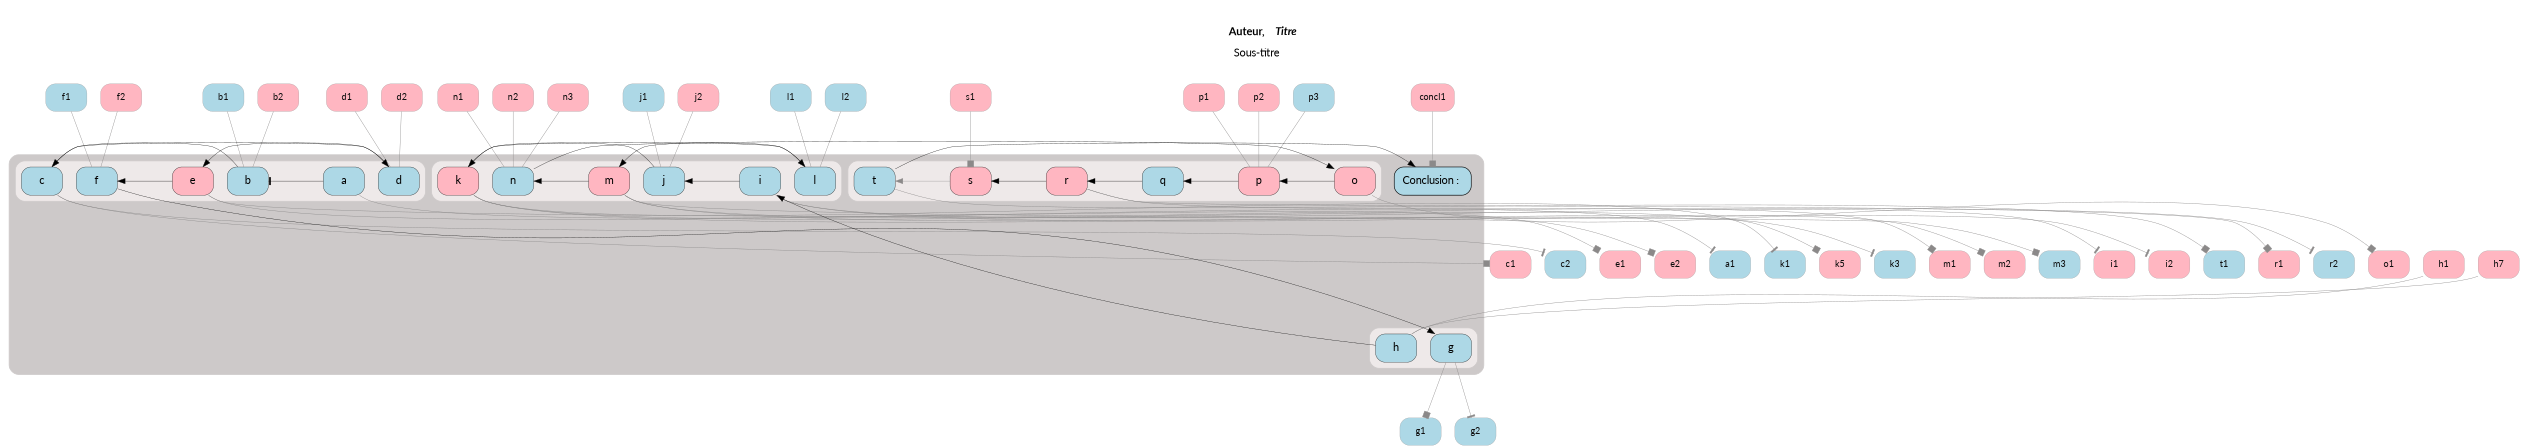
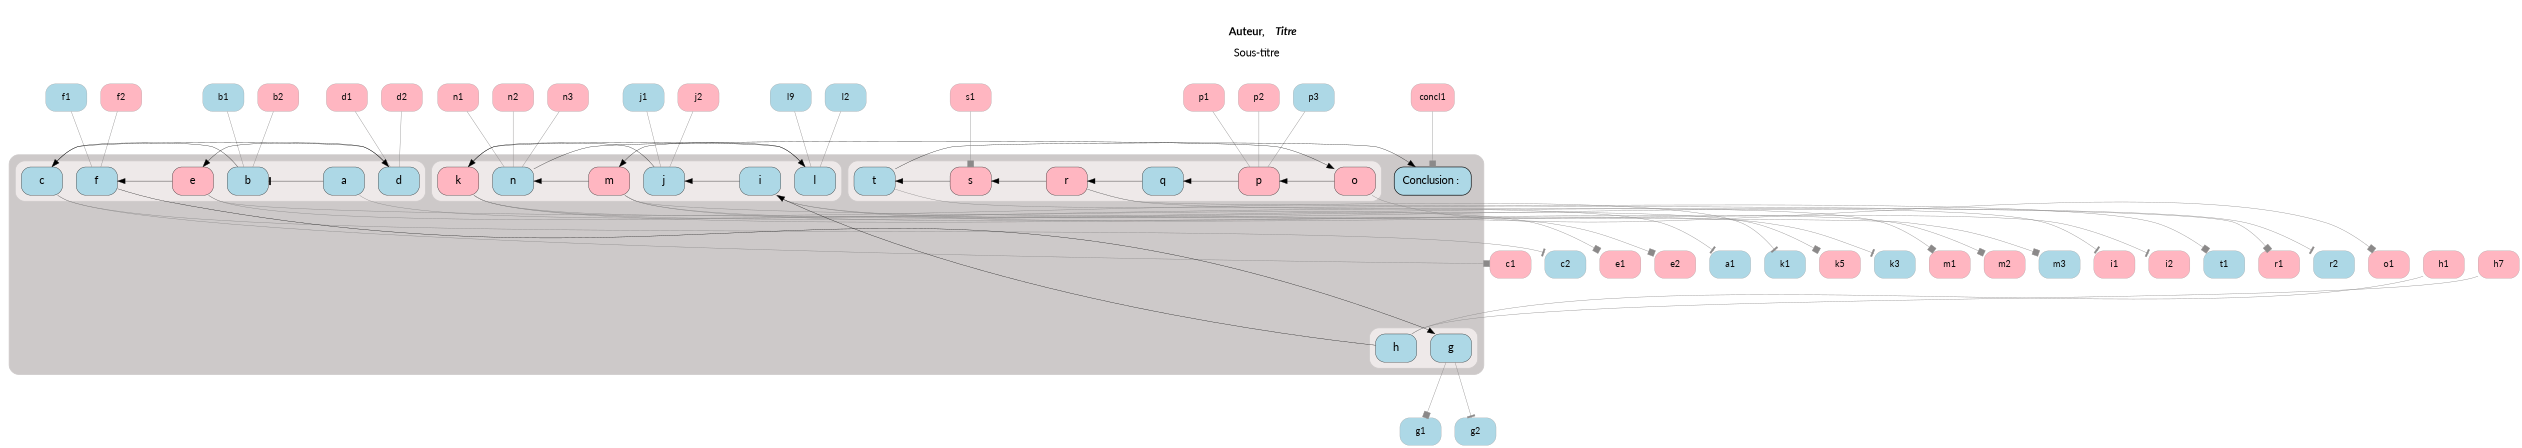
node "l1": label "l1" -> "l9"
edge "s" -> "t": color snow4 -> black
